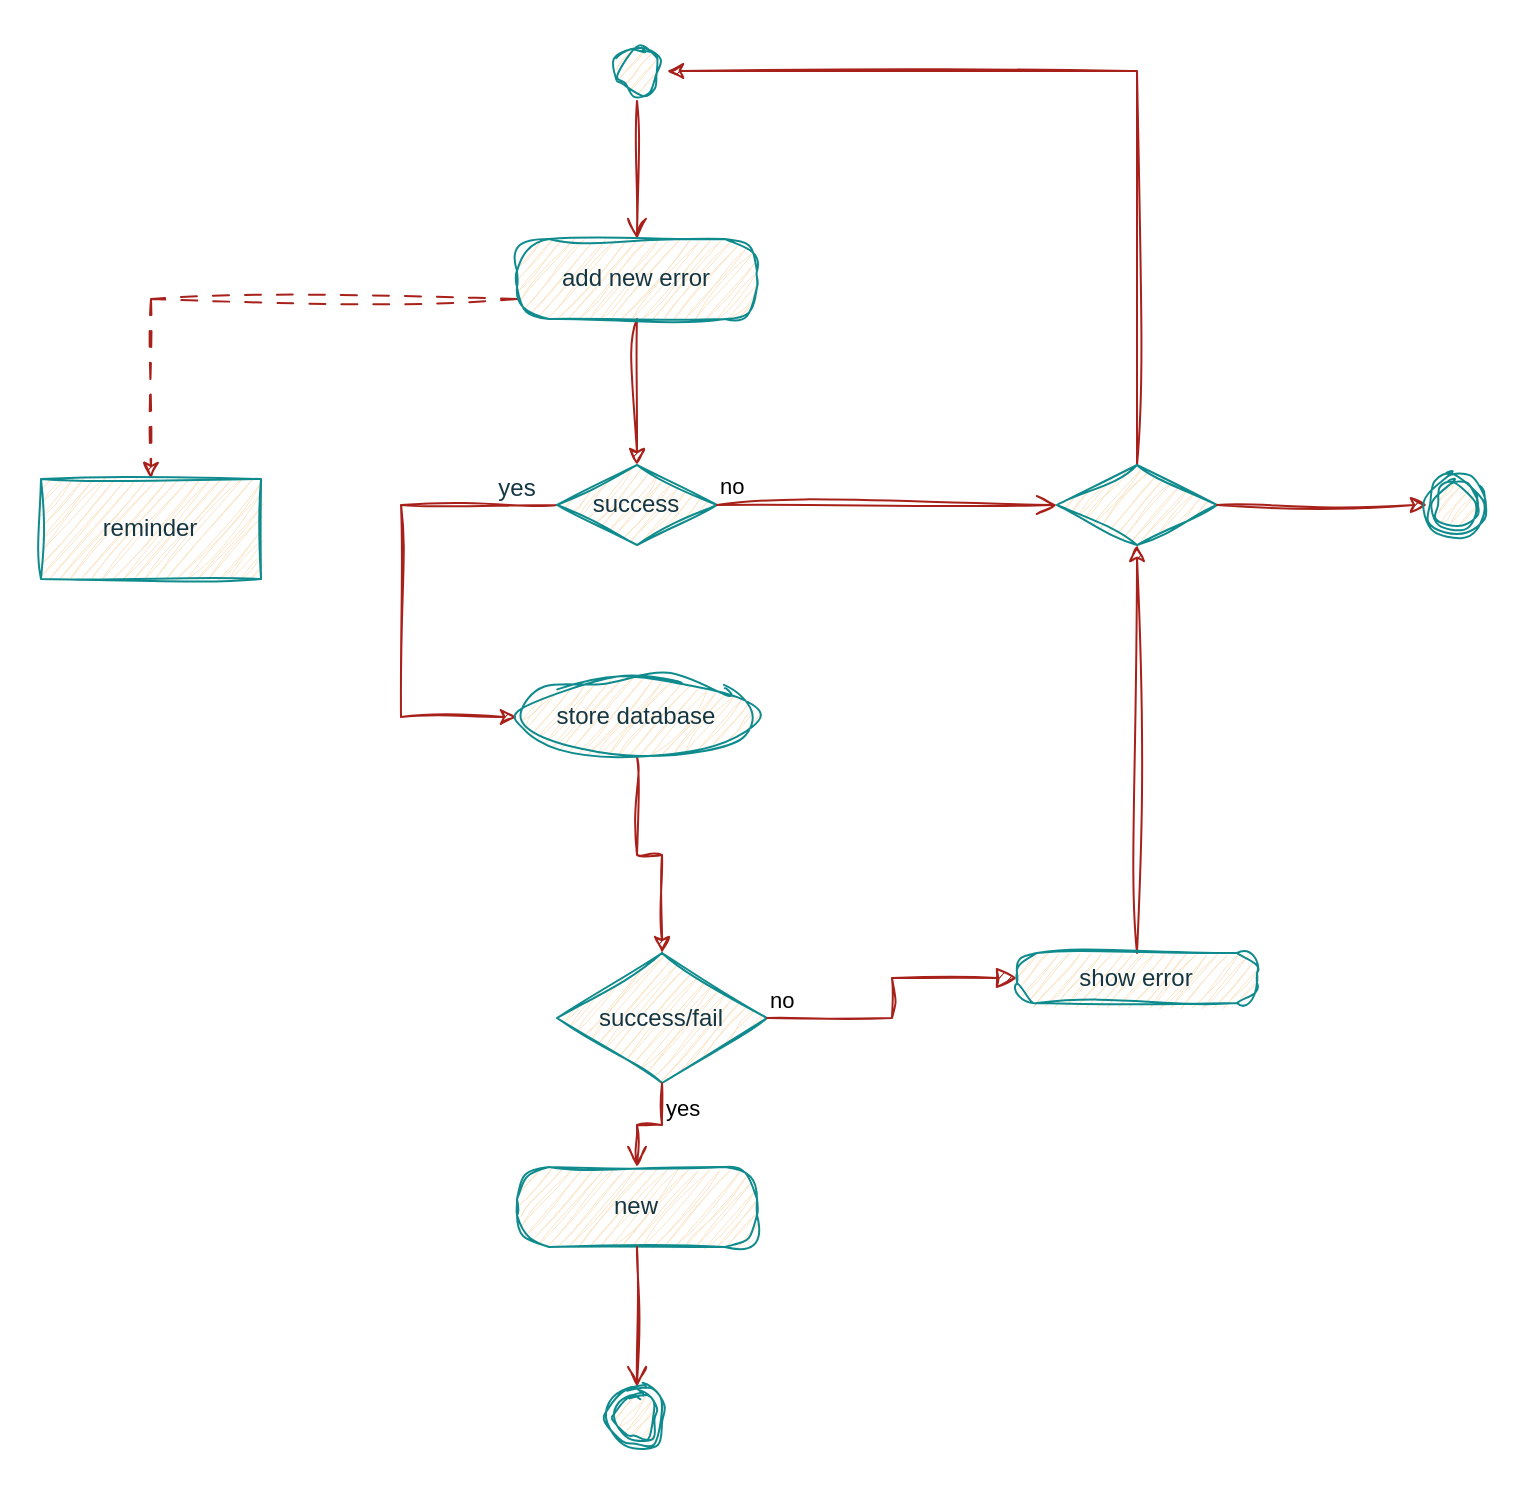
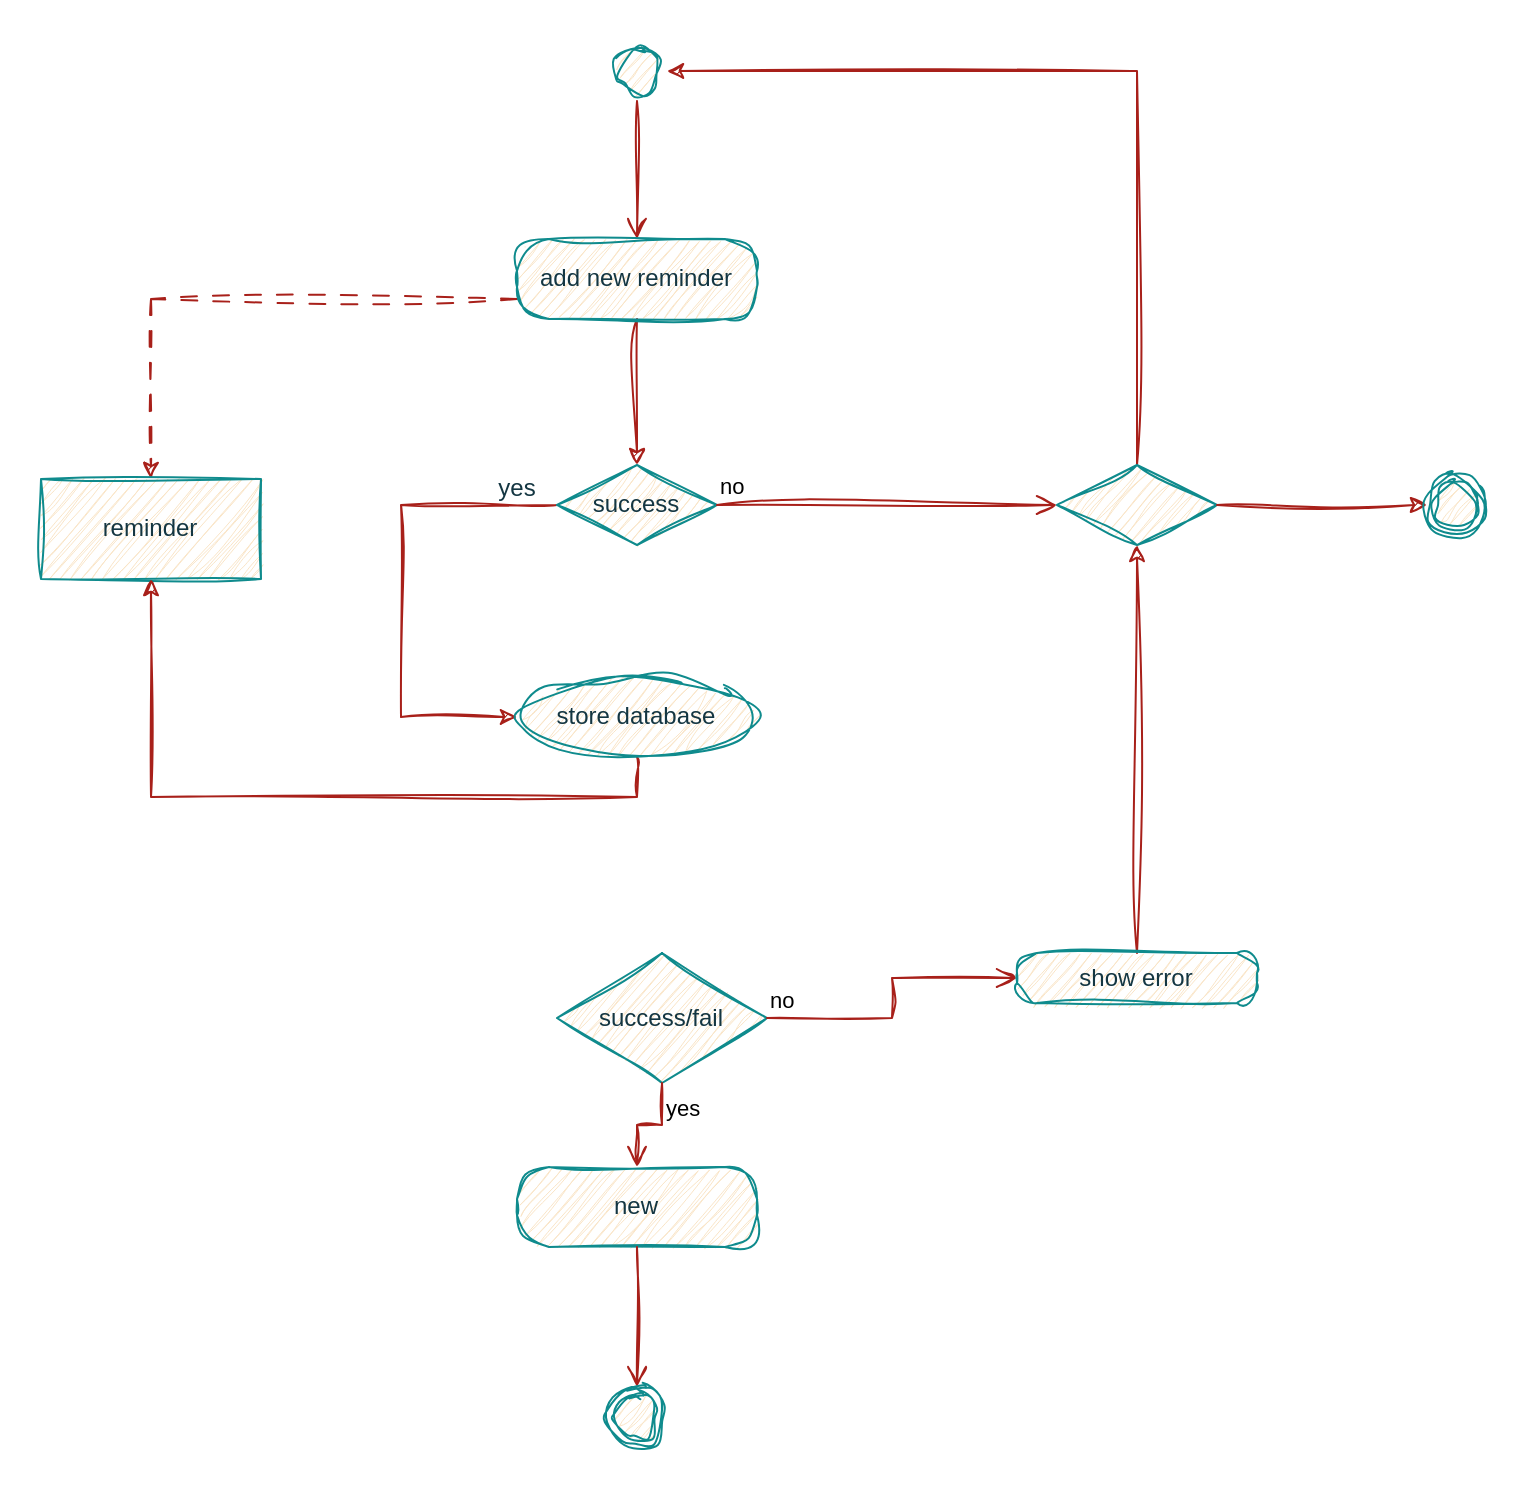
node "add new error": label "add new error" -> "add new reminder"
edge "store database" -> "success/fail": now "store database" -> "reminder"
edge "success/fail" -> "show error": arrowhead block -> open
